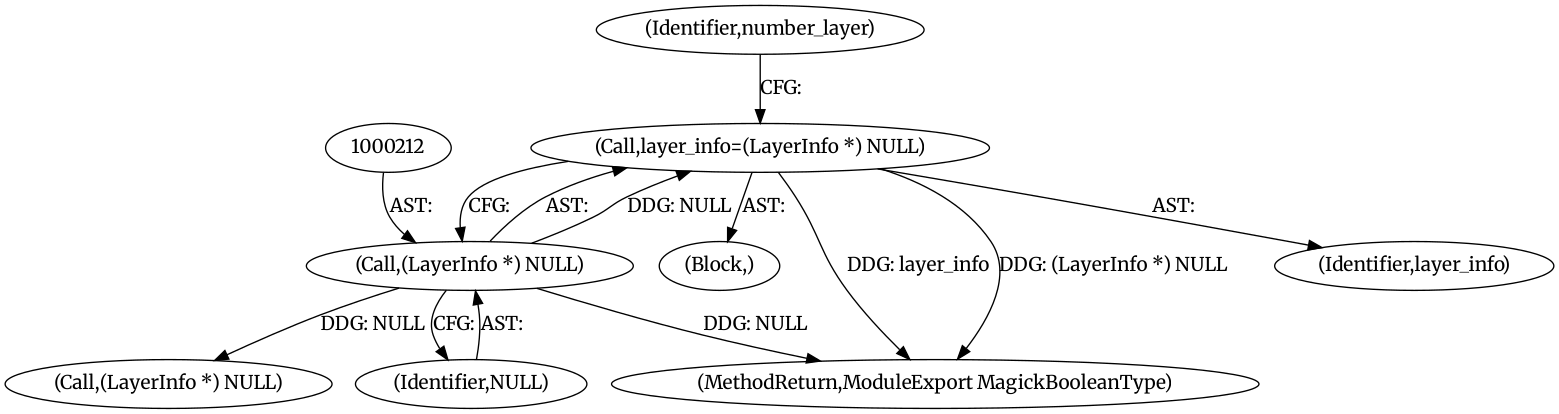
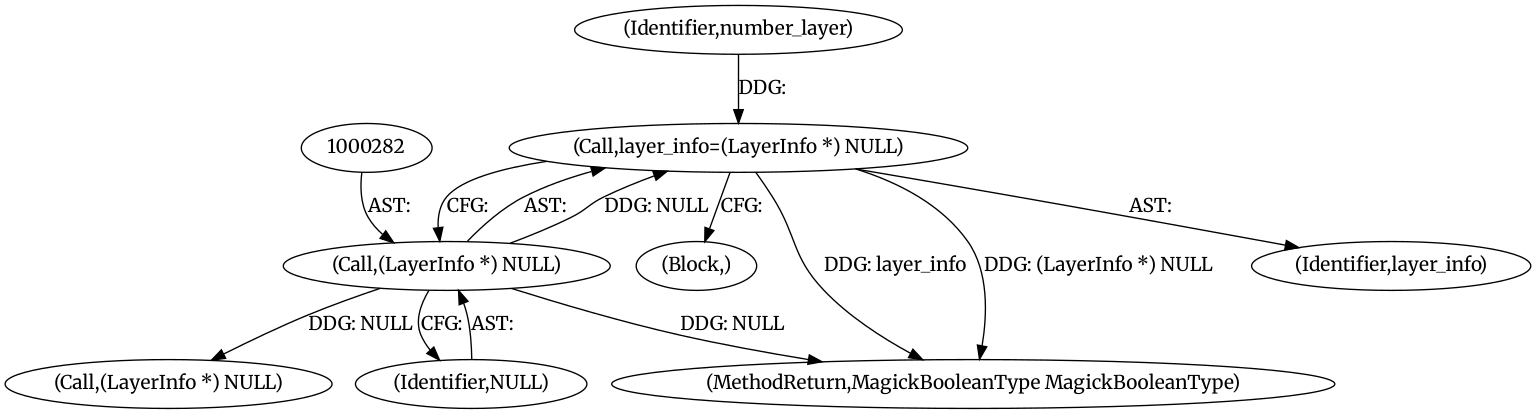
edge "(Identifier,number_layer)" -> "(Call,layer_info=(LayerInfo *) NULL)": label "CFG: " -> "DDG: "
node "1000212": label "1000212" -> "1000282"
edge "(Call,layer_info=(LayerInfo *) NULL)" -> "(Block,)": label "AST: " -> "CFG: "
node "(MethodReturn,ModuleExport MagickBooleanType)": label "(MethodReturn,ModuleExport MagickBooleanType)" -> "(MethodReturn,MagickBooleanType MagickBooleanType)"
